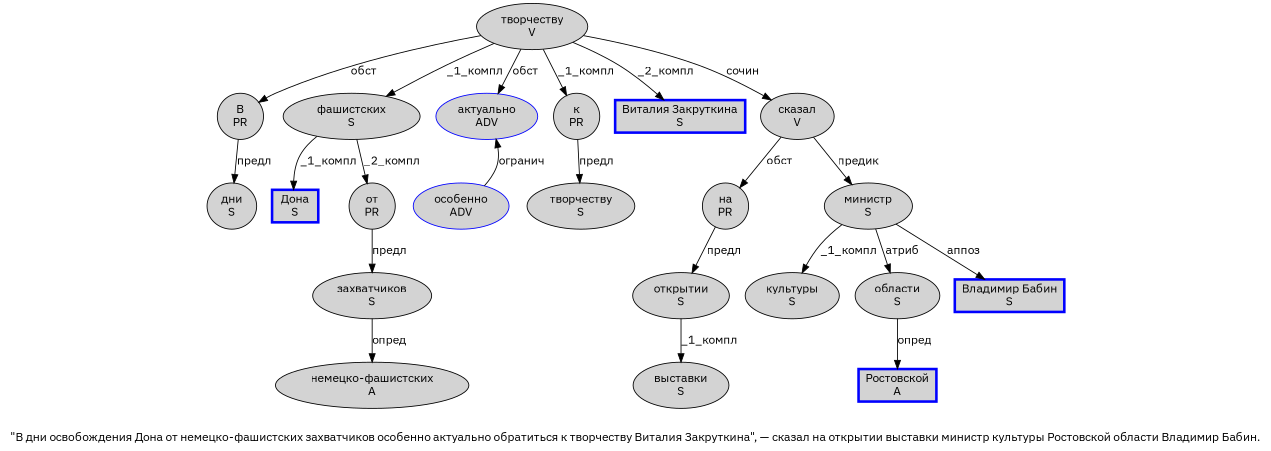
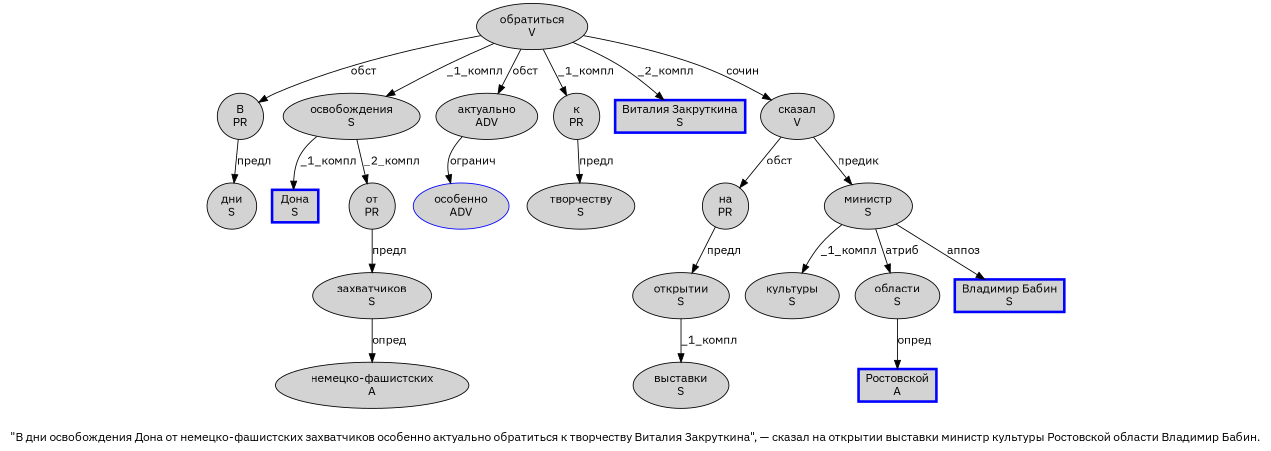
node "творчеству V": label "творчеству V" -> "обратиться V"
node "фашистских S": label "фашистских S" -> "освобождения S"
node "актуально ADV": color blue -> black
edge "особенно ADV" -> "актуально ADV": reversed
